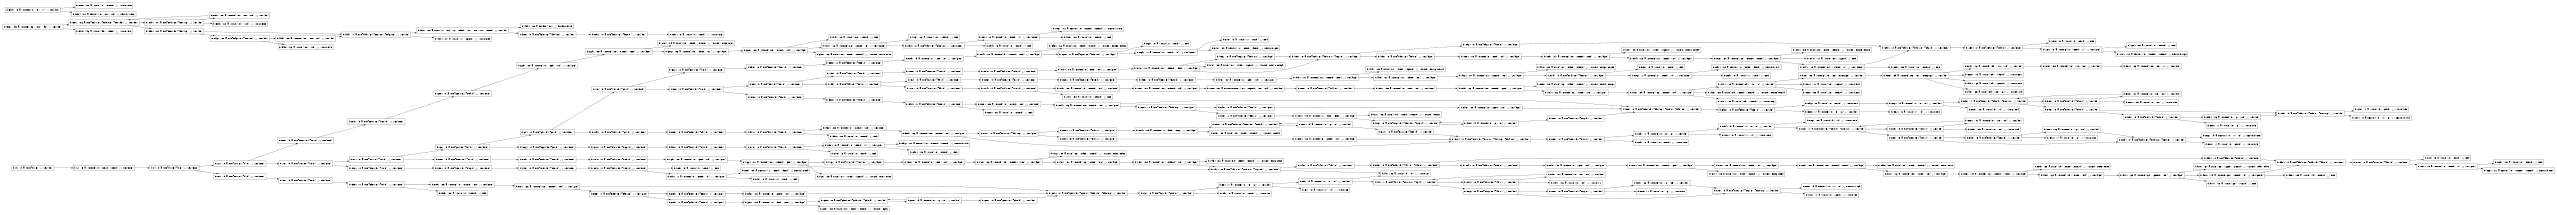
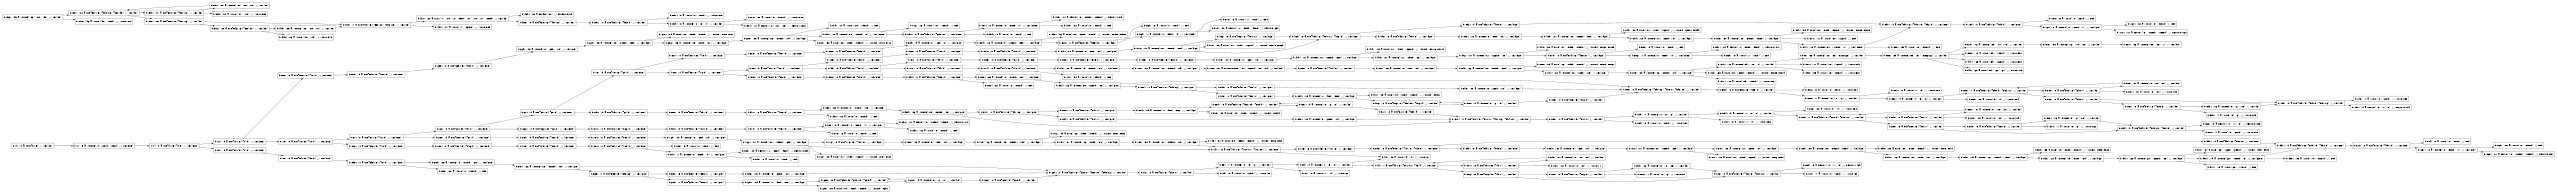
edge "0x504: .1 = PHI~504-MEM(~f33.0) // mem(0B)" -> "0x50f: .8 = MSTORE(.1, .3, .7) // mem(0B)": added
edge "0x396: .3 = MLOAD(.1, .2#40) // MLOADx1a4" -> "0x3a6: .9 = MSTORE(.7, .5, .8) // mem(0B)": now "0x3a3: .7 = MSTORE(.1, .3, .6) // mem(0B)" -> "0x3a6: .9 = MSTORE(.7, .5, .8) // mem(0B)"
